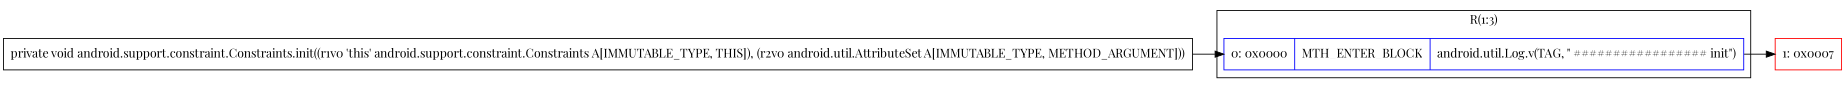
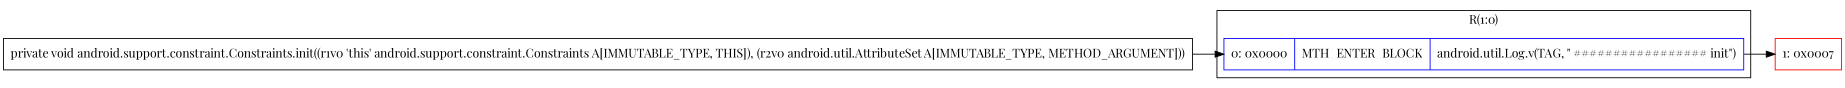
cluster "R(1:3)": label "R(1:3)" -> "R(1:0)"
